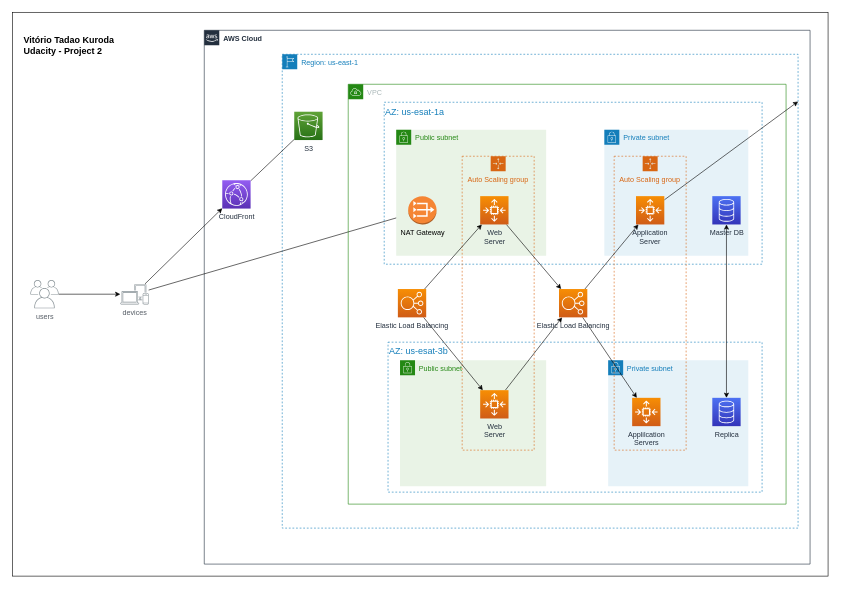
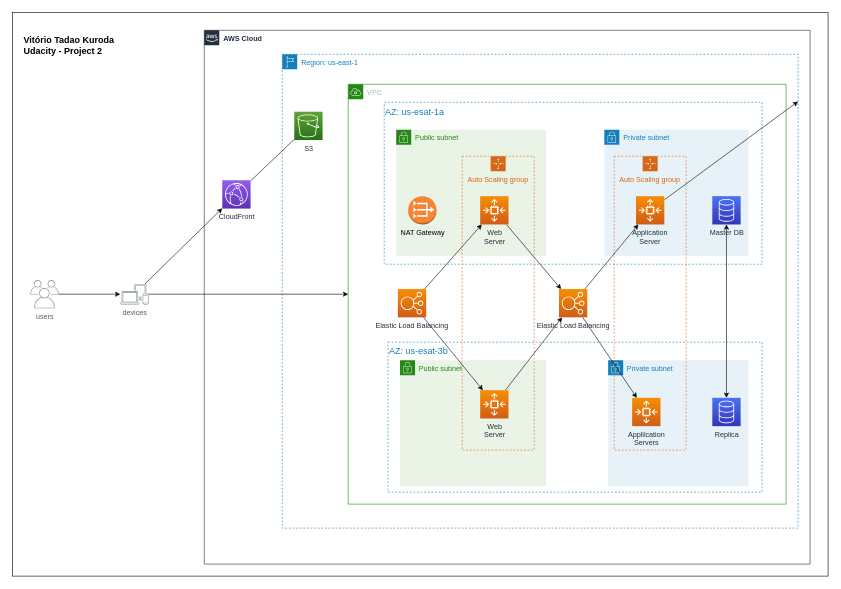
edge "devices" -> "NAT Gateway": now "devices" -> "VPC"
